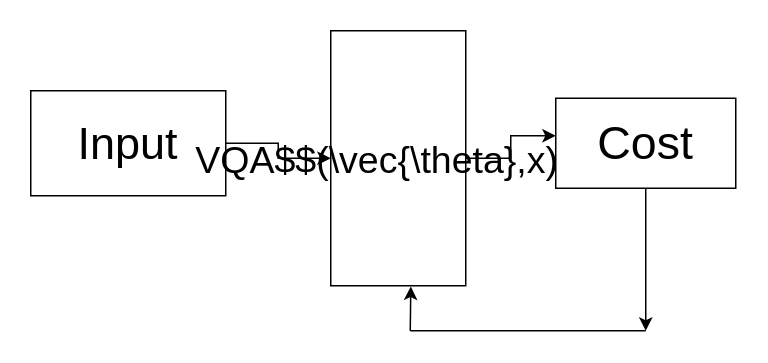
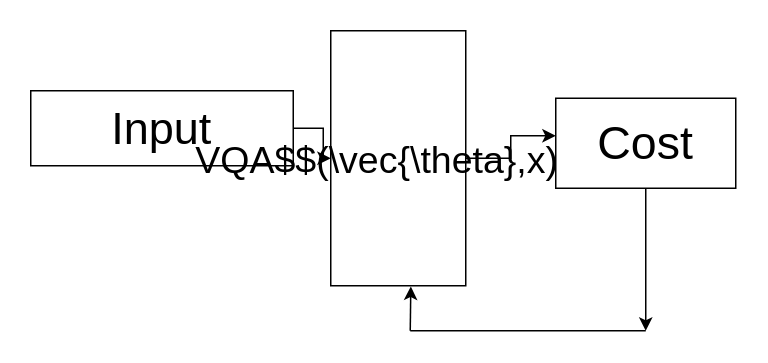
node "Input": size 195x105 -> 263x75
